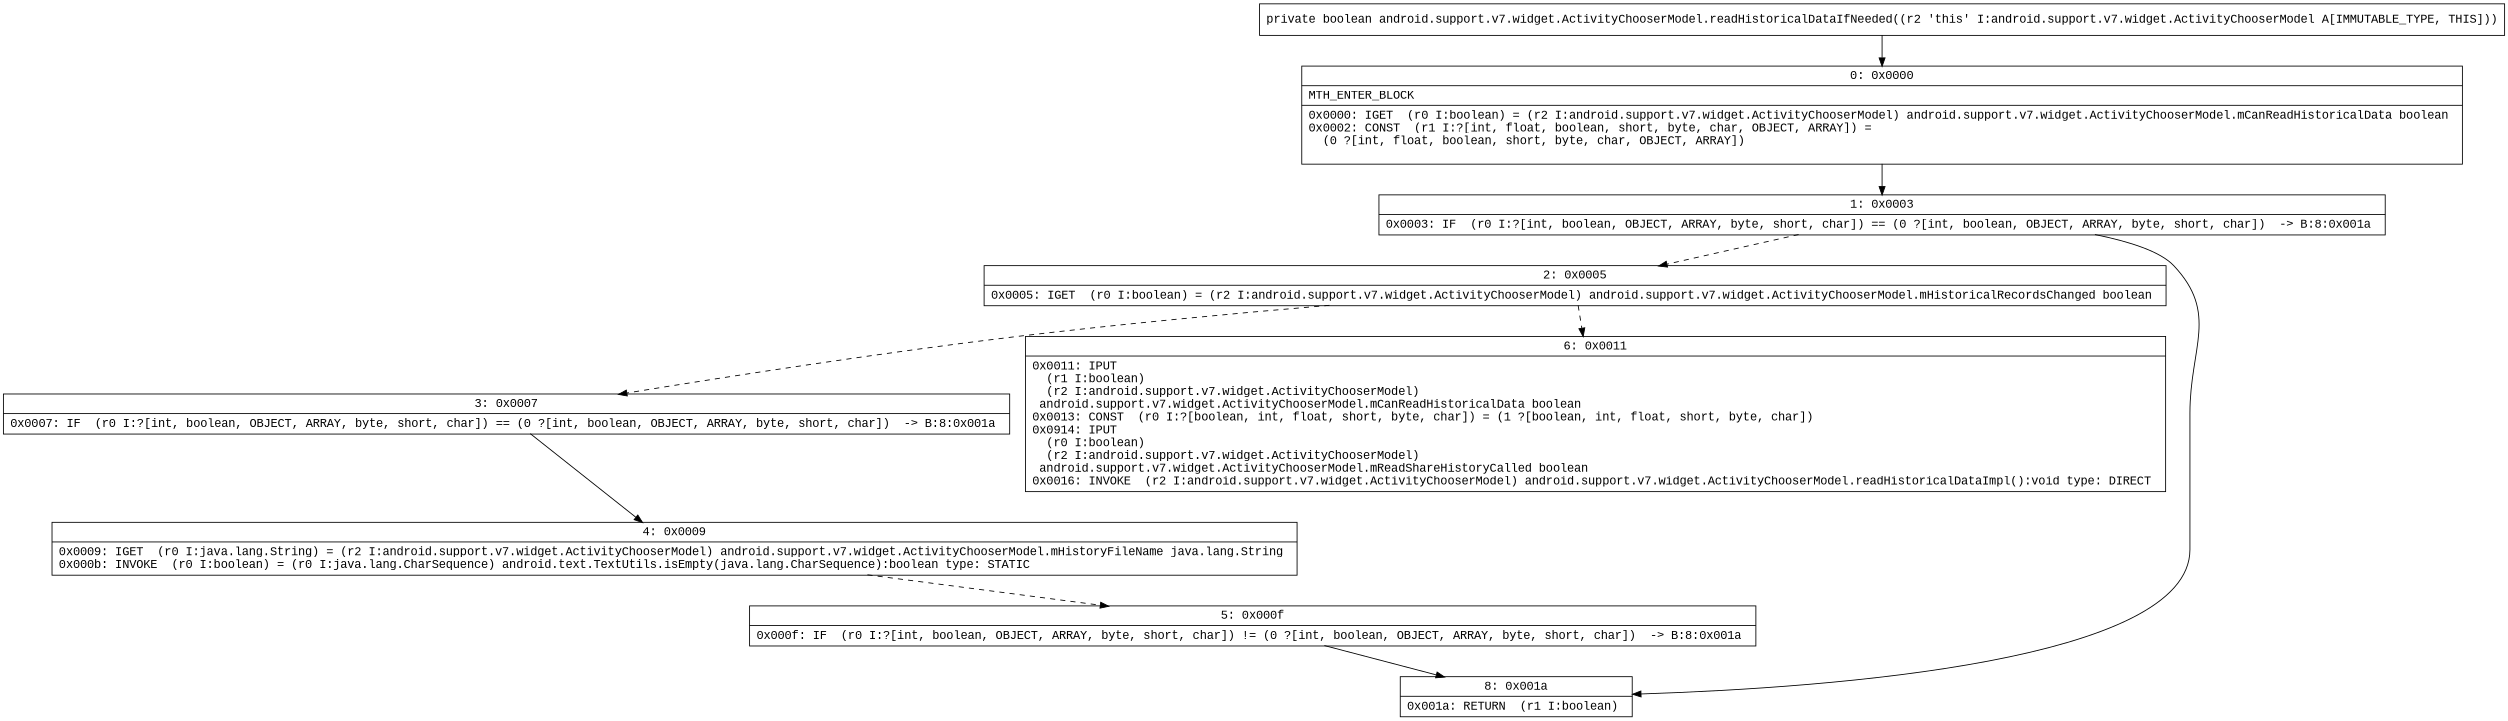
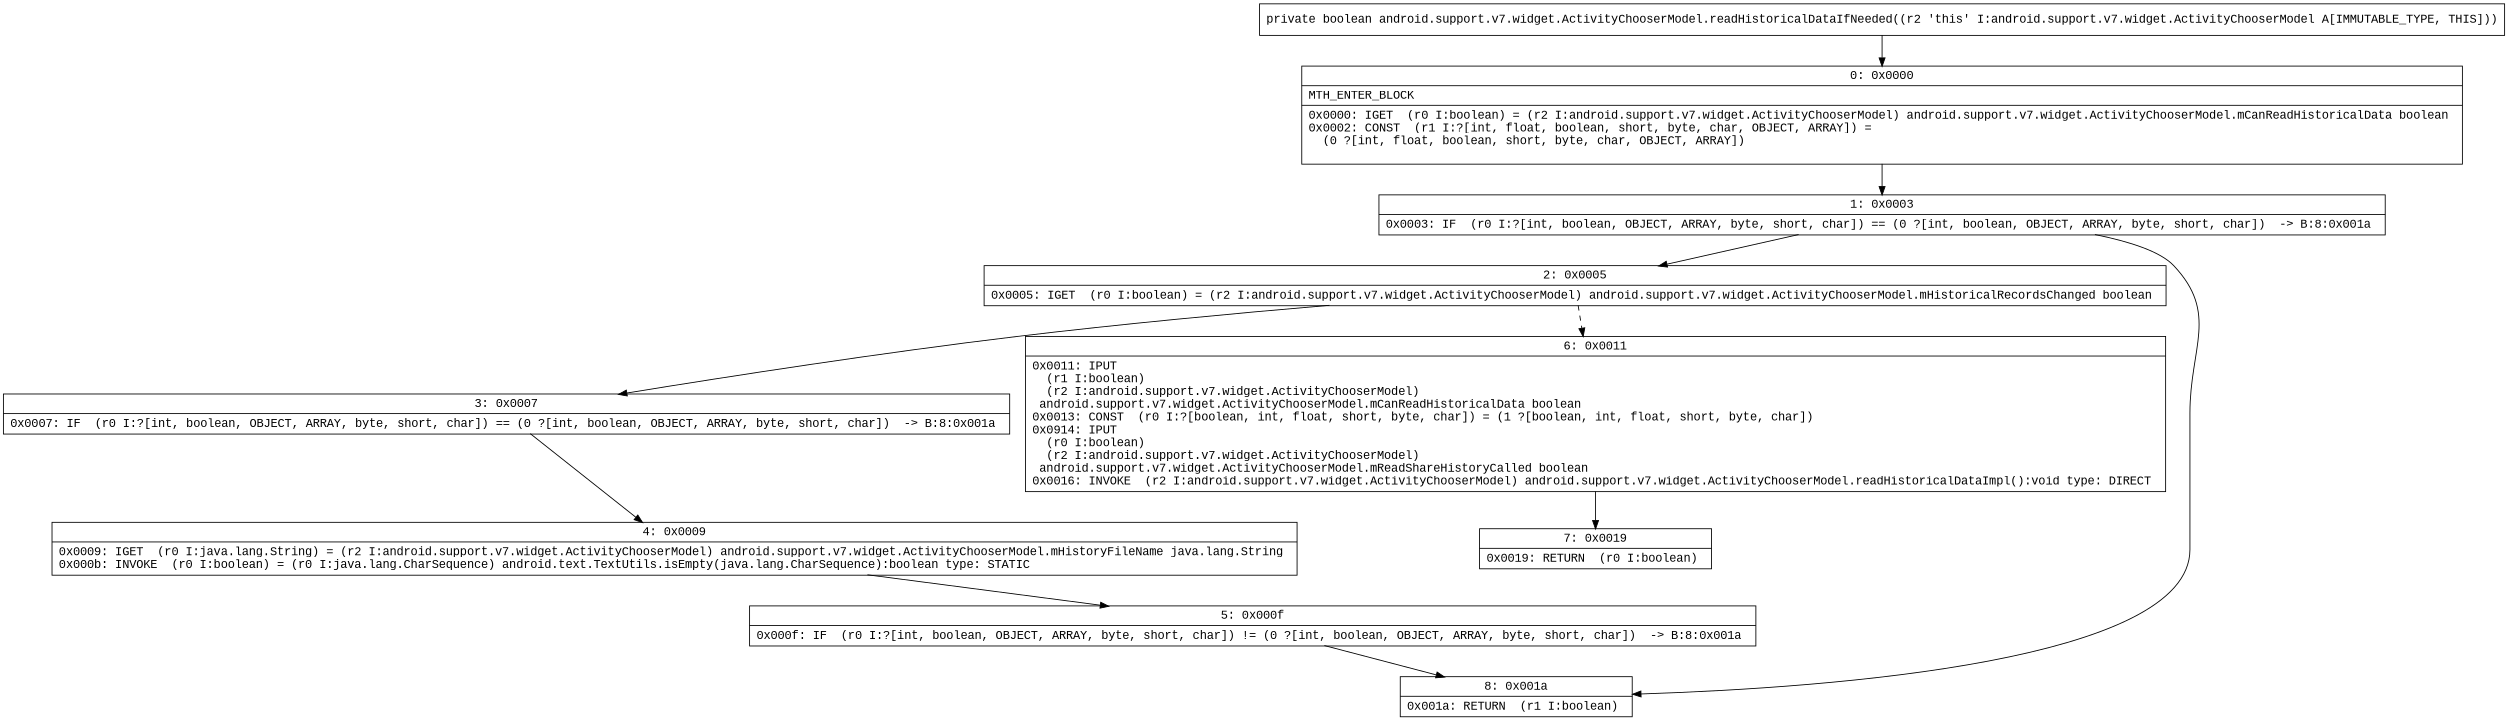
edge "1: 0x0003" -> "2: 0x0005": style dashed -> solid
edge "2: 0x0005" -> "3: 0x0007": style dashed -> solid
node "7: 0x0019": added
edge "4: 0x0009" -> "5: 0x000f": style dashed -> solid
